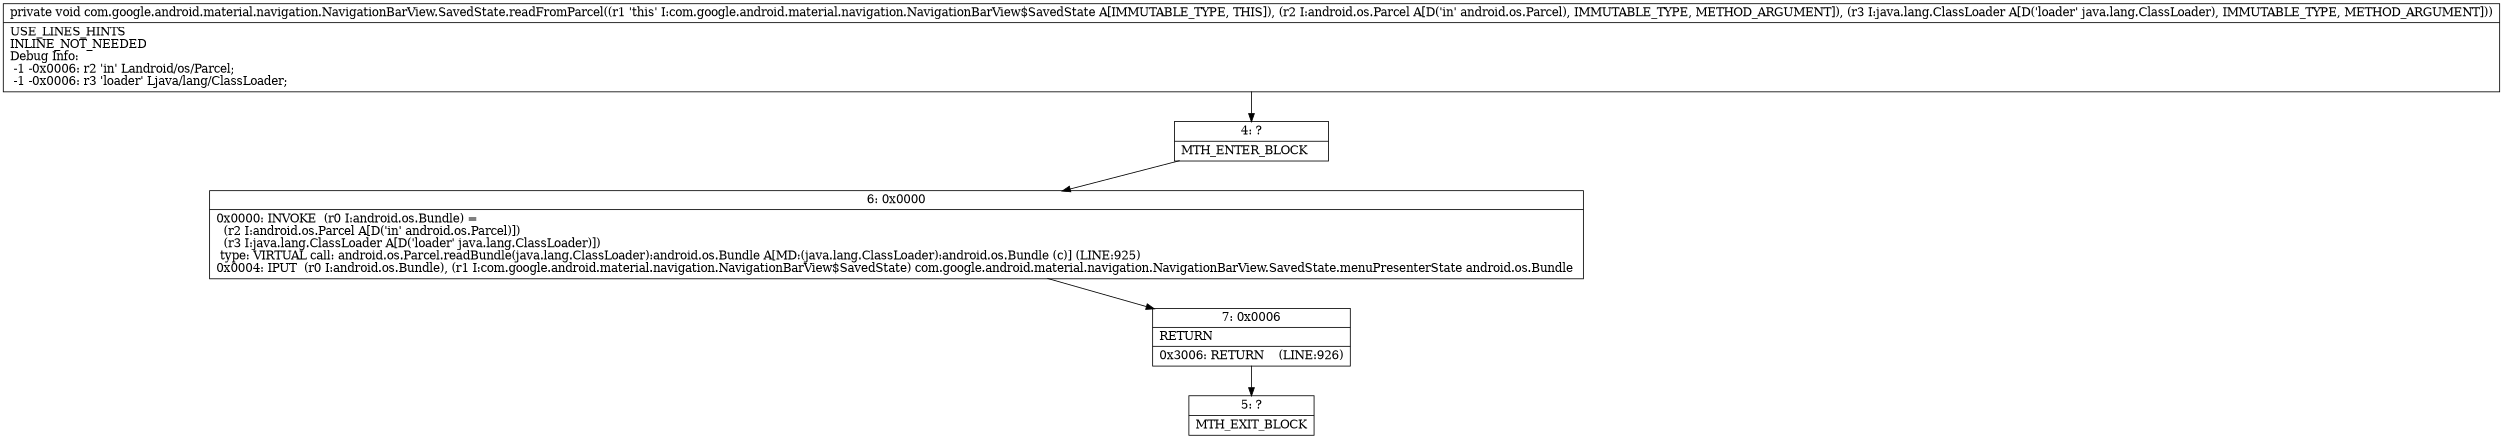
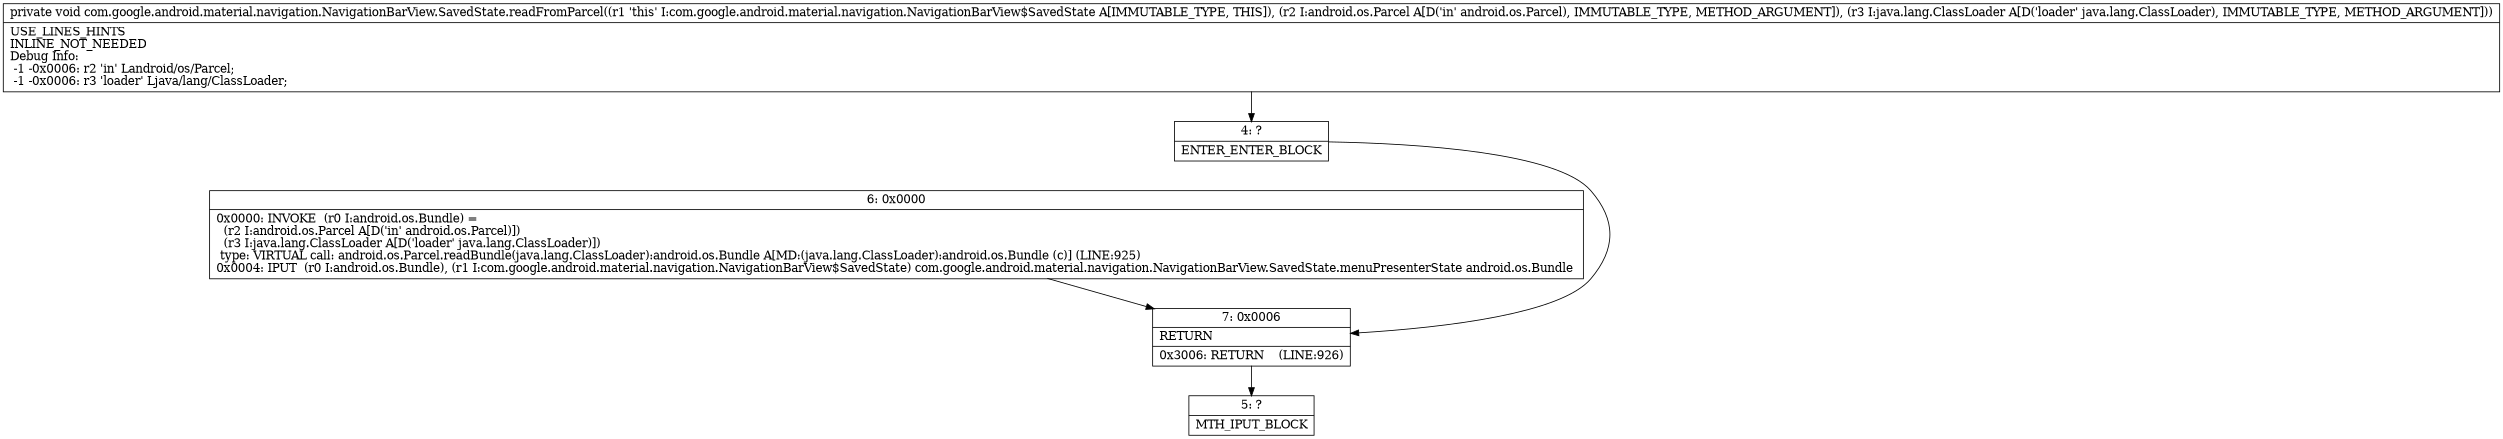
node "4: ?": text "MTH_ENTER_BLOCK" -> "ENTER_ENTER_BLOCK"
edge "4: ?" -> "6: 0x0000": now "4: ?" -> "7: 0x0006"
node "5: ?": text "MTH_EXIT_BLOCK" -> "MTH_IPUT_BLOCK"
